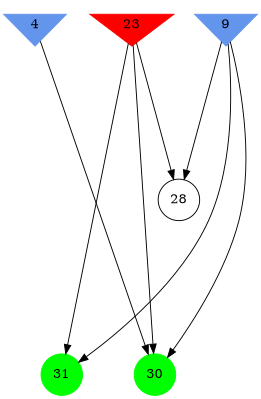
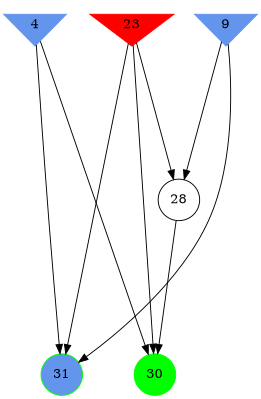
edge "4" -> "31": added
edge "9" -> "30": now "28" -> "30"
node "31": fillcolor green -> cornflowerblue
